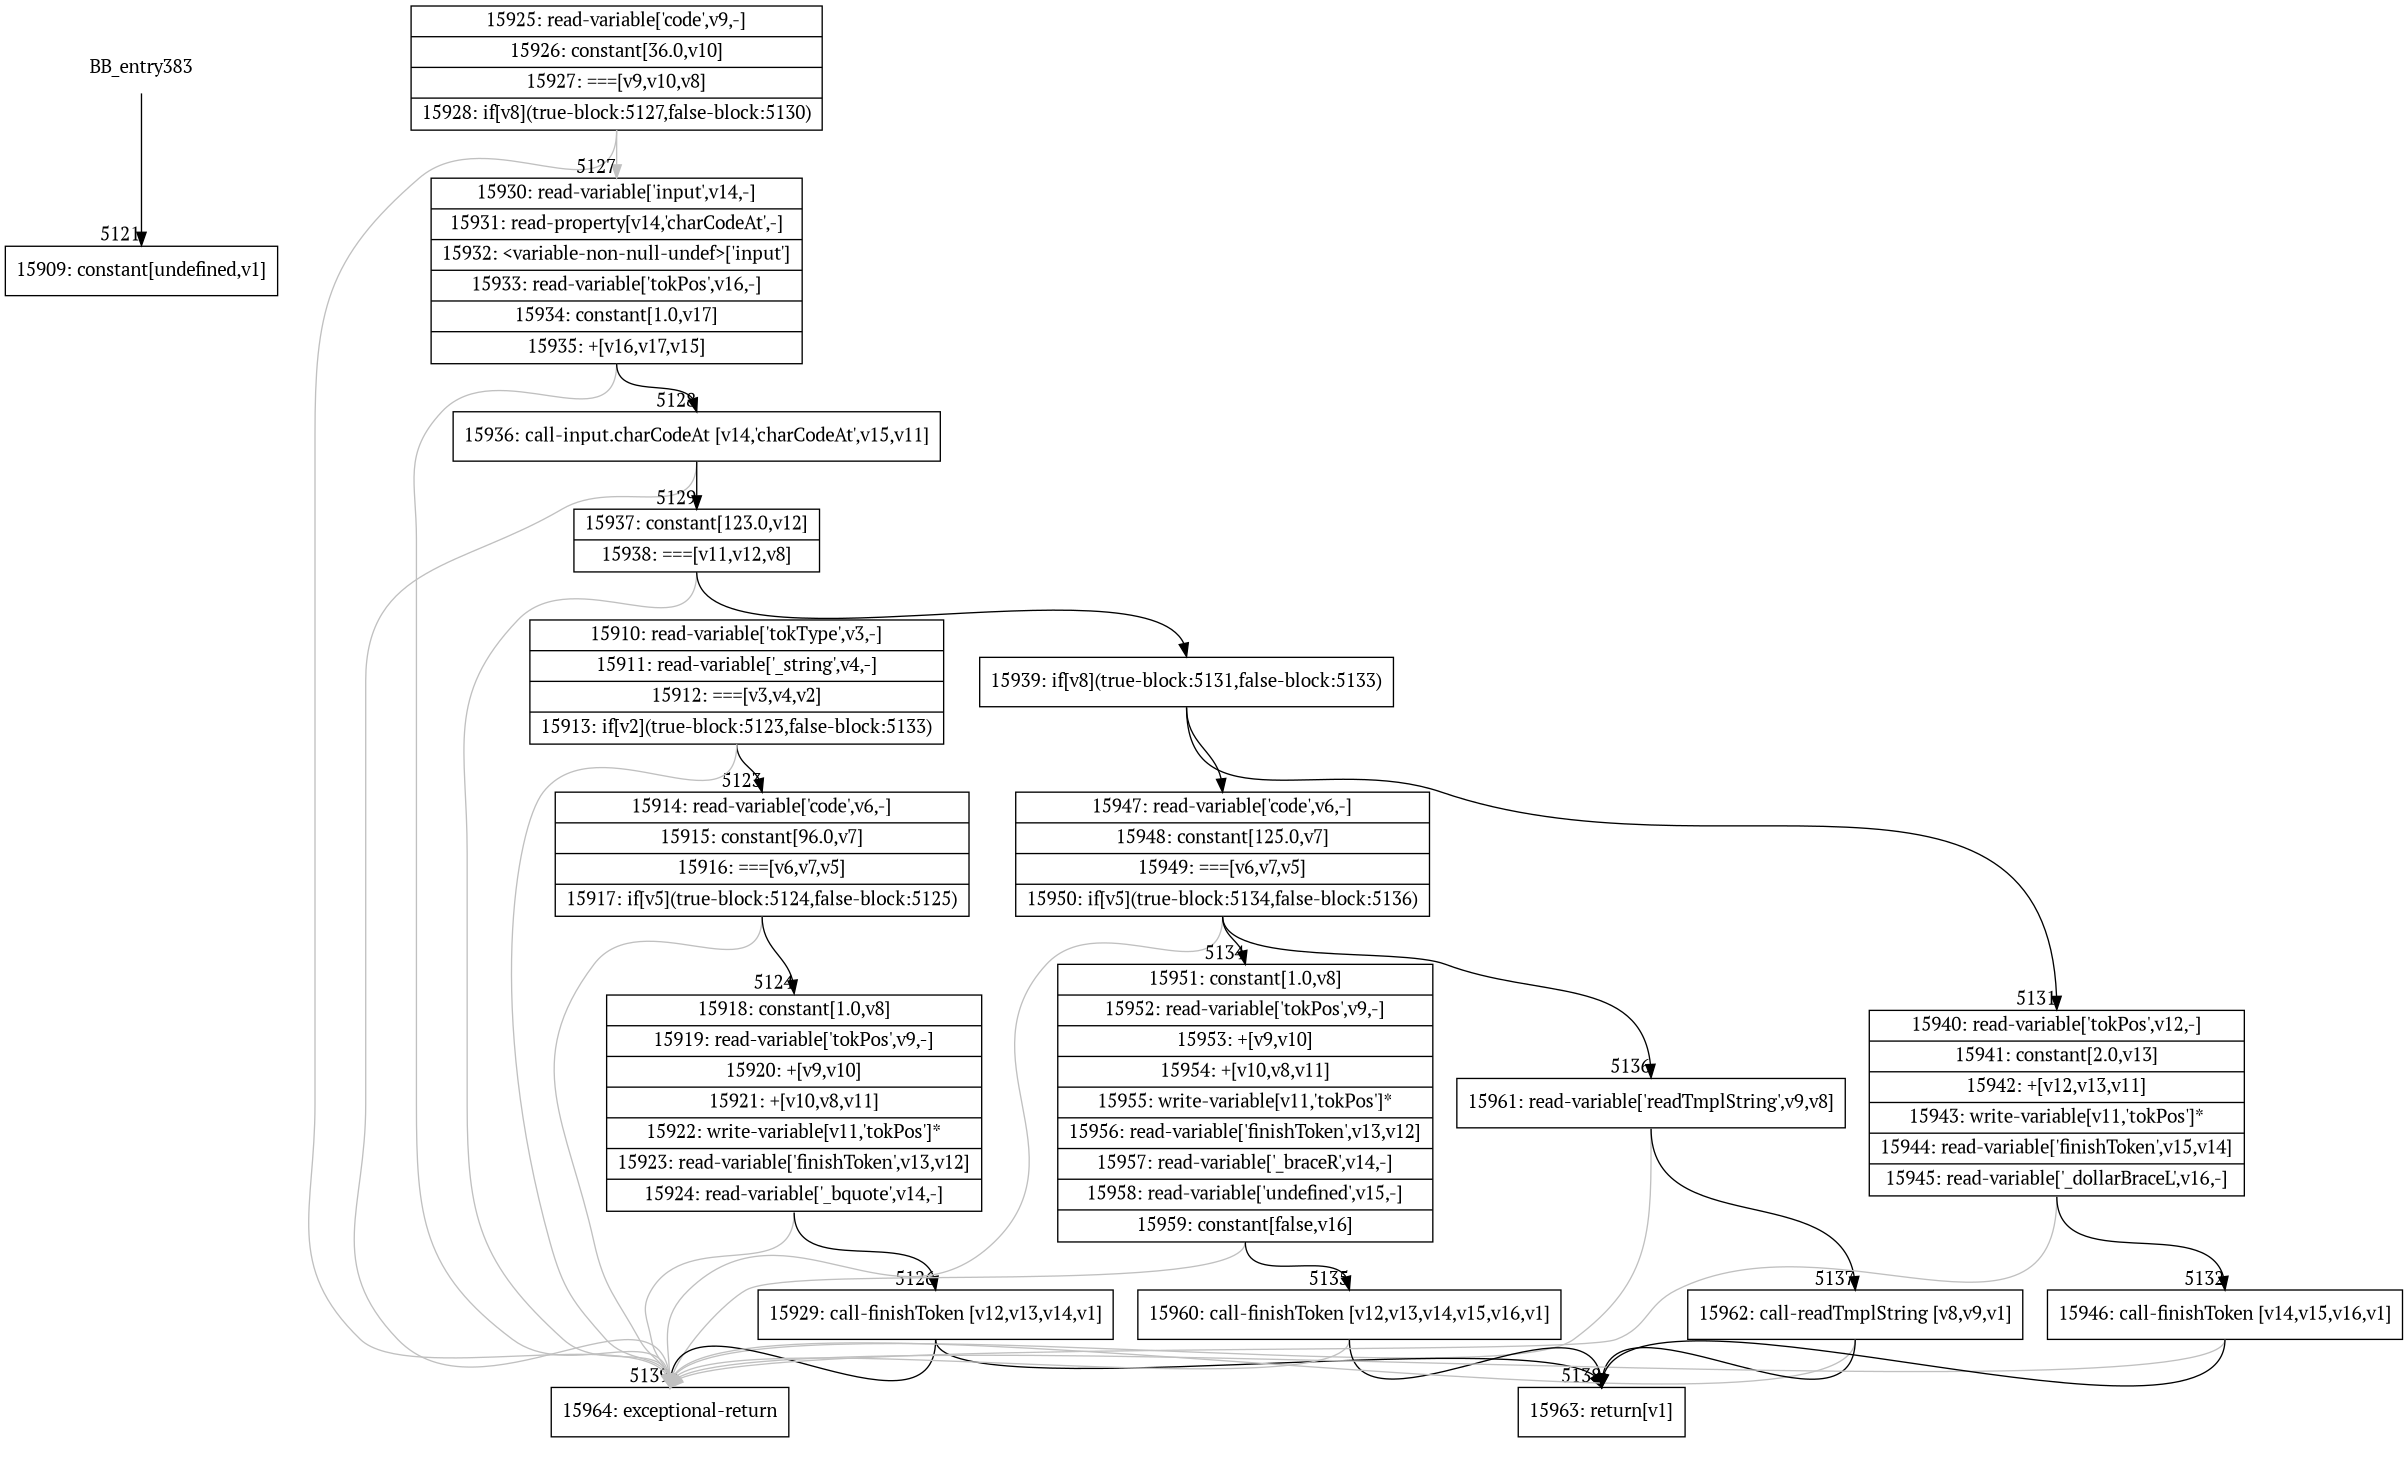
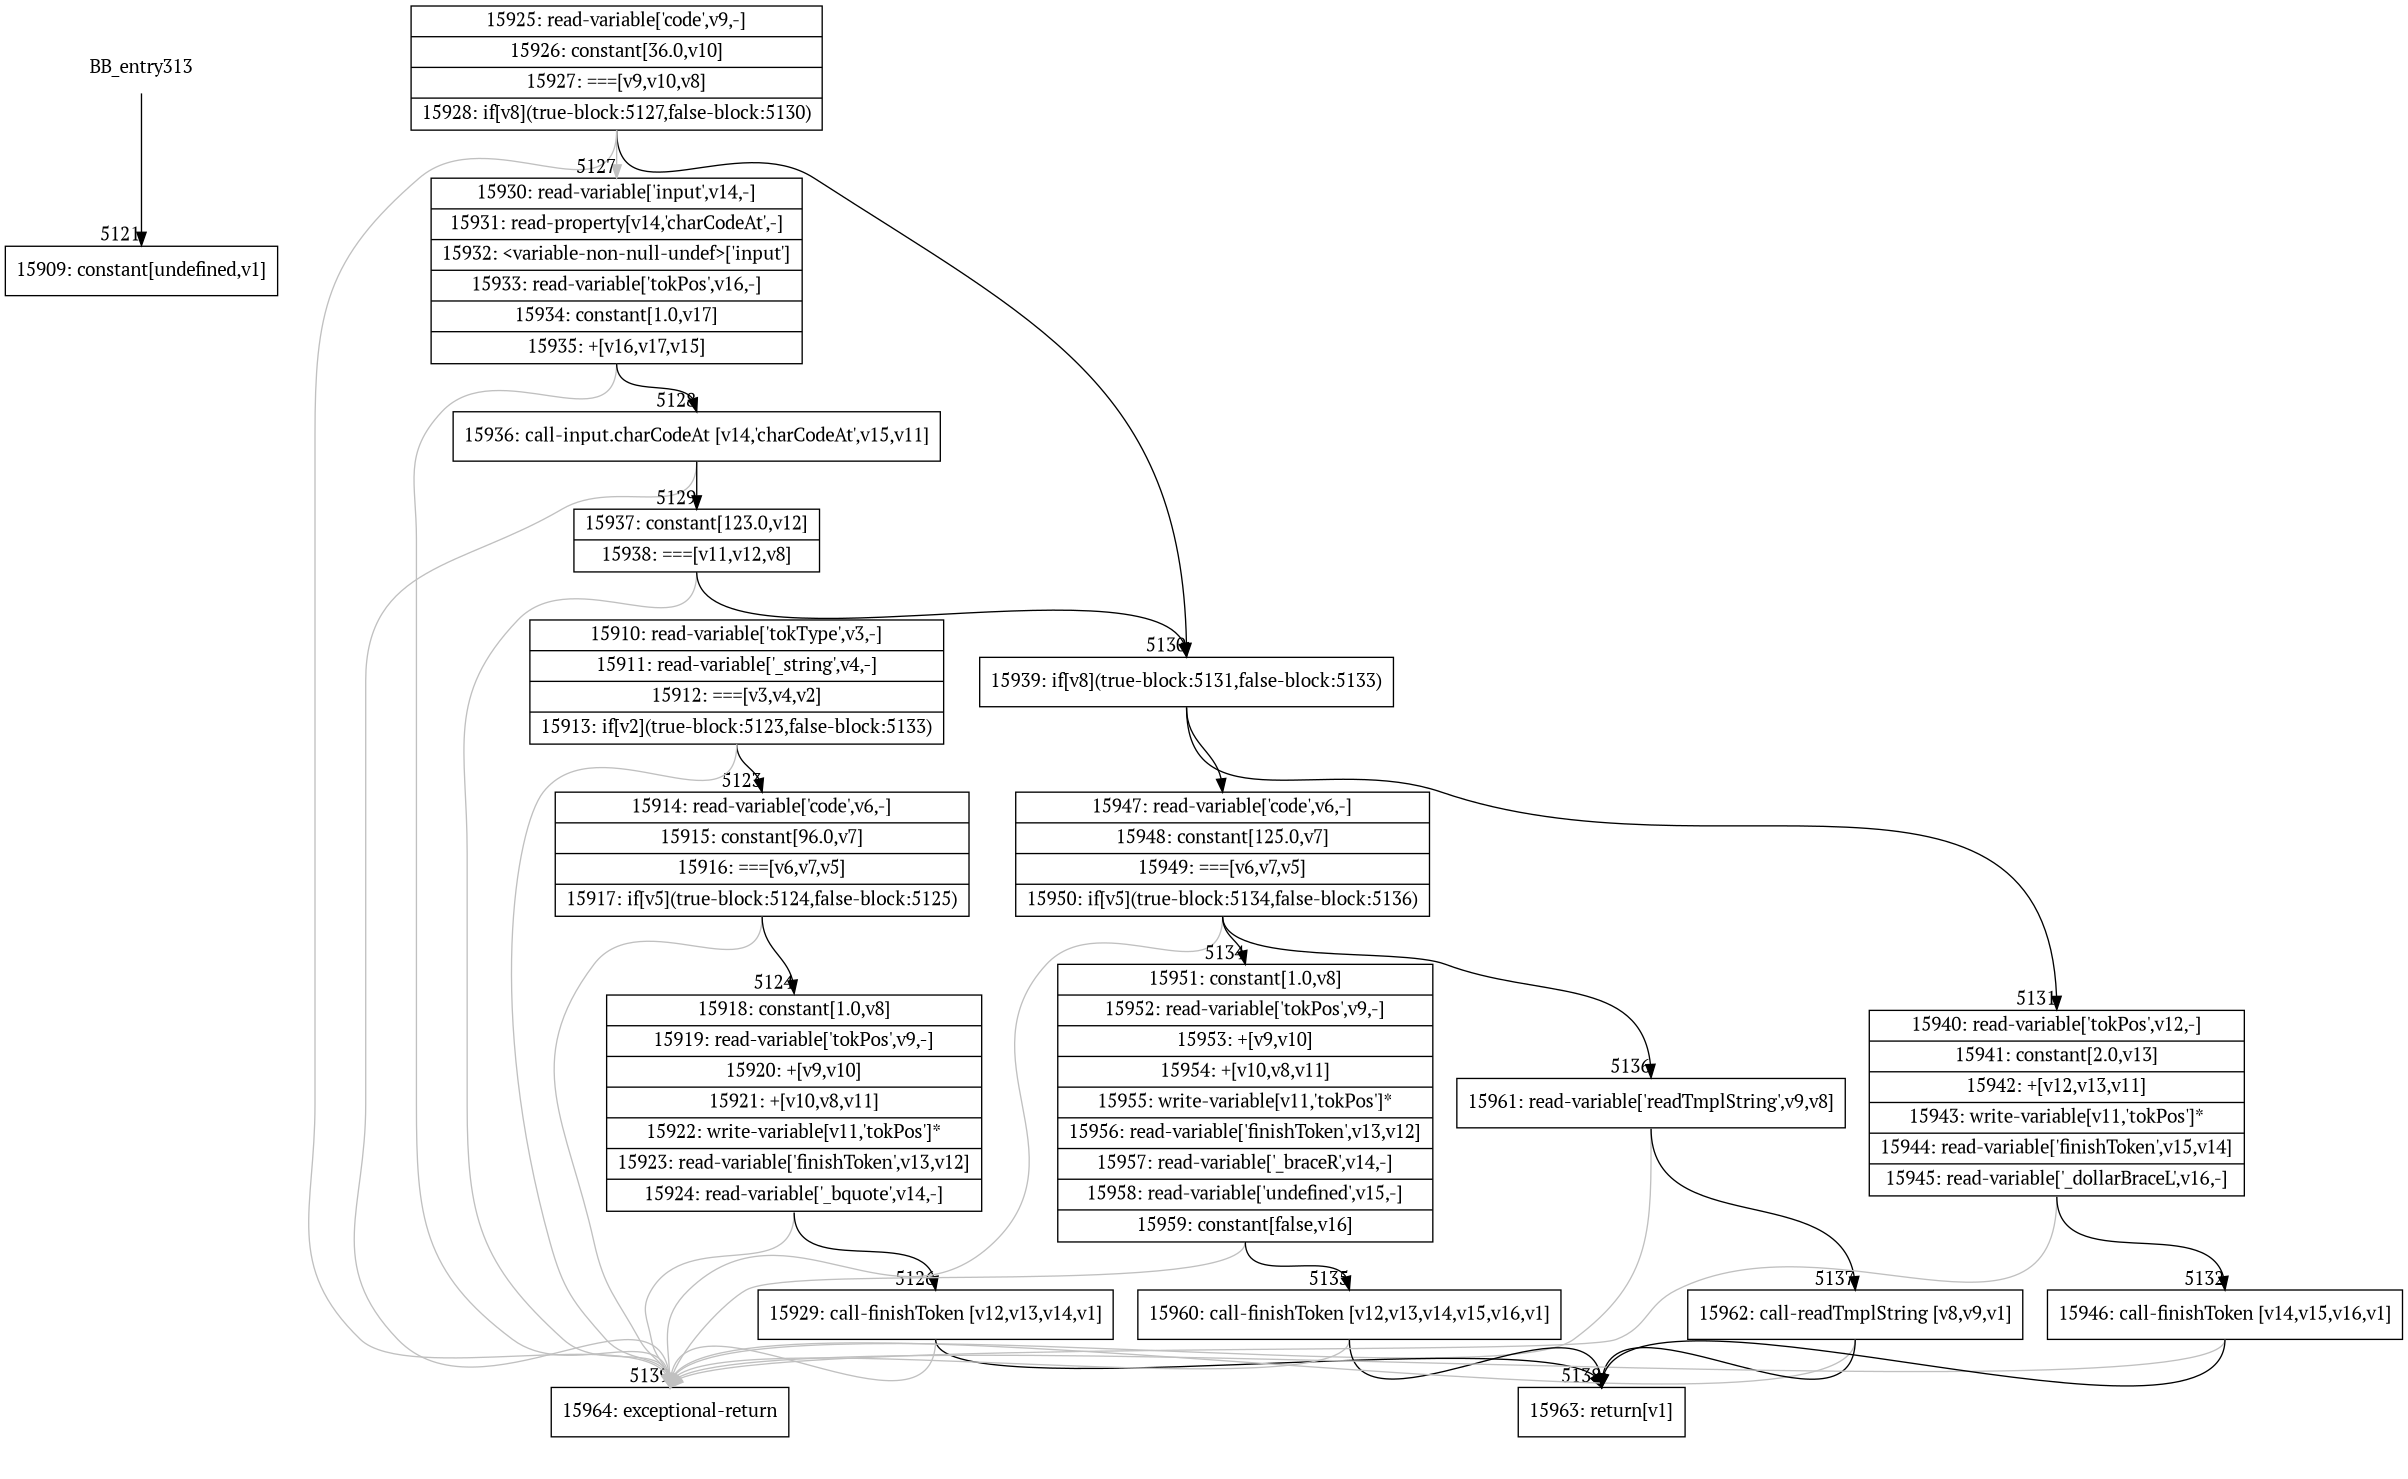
node "BB_entry383": label "BB_entry383" -> "BB_entry313"
edge "15925: read-variable['code',v9,-]" -> "15939: if[v8](true-block:5131,false-block:5133)": added
edge "15929: call-finishToken [v12,v13,v14,v1]" -> "15964: exceptional-return": color black -> gray
